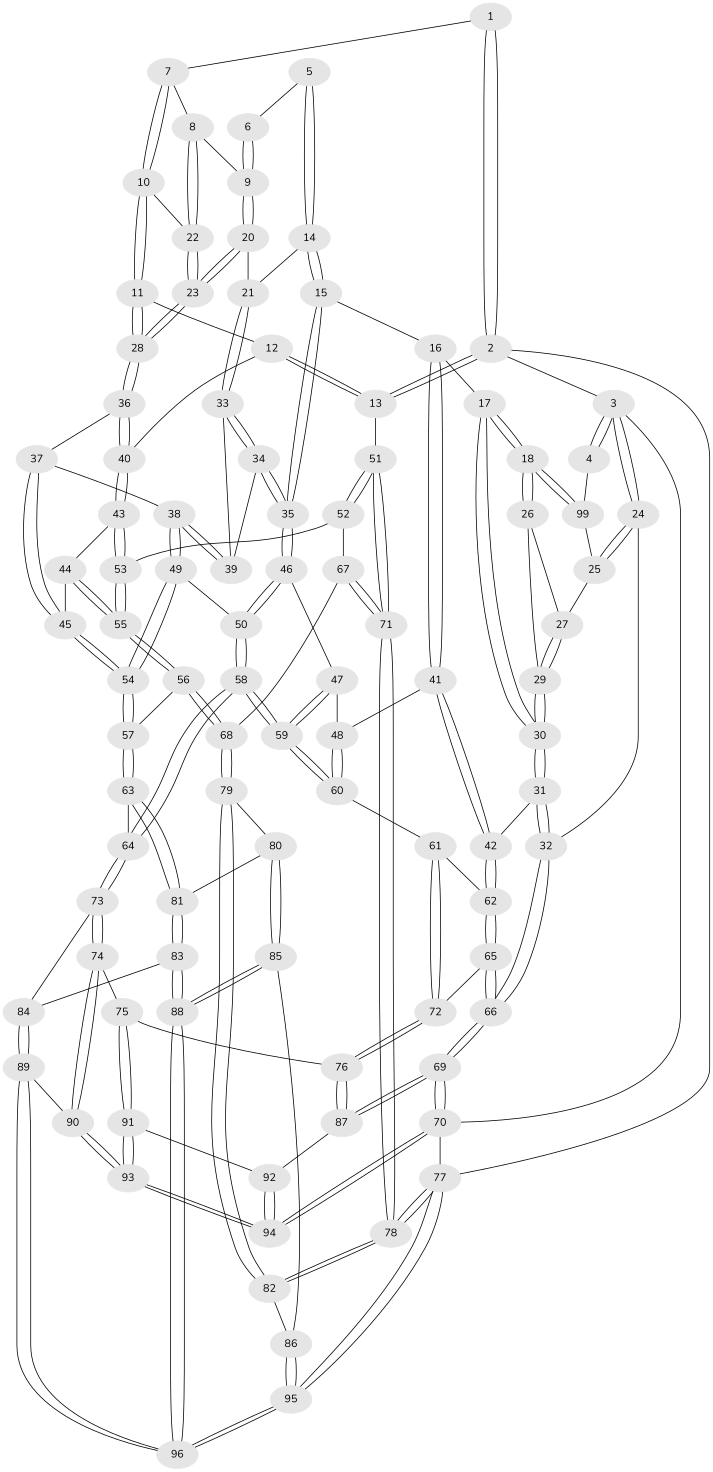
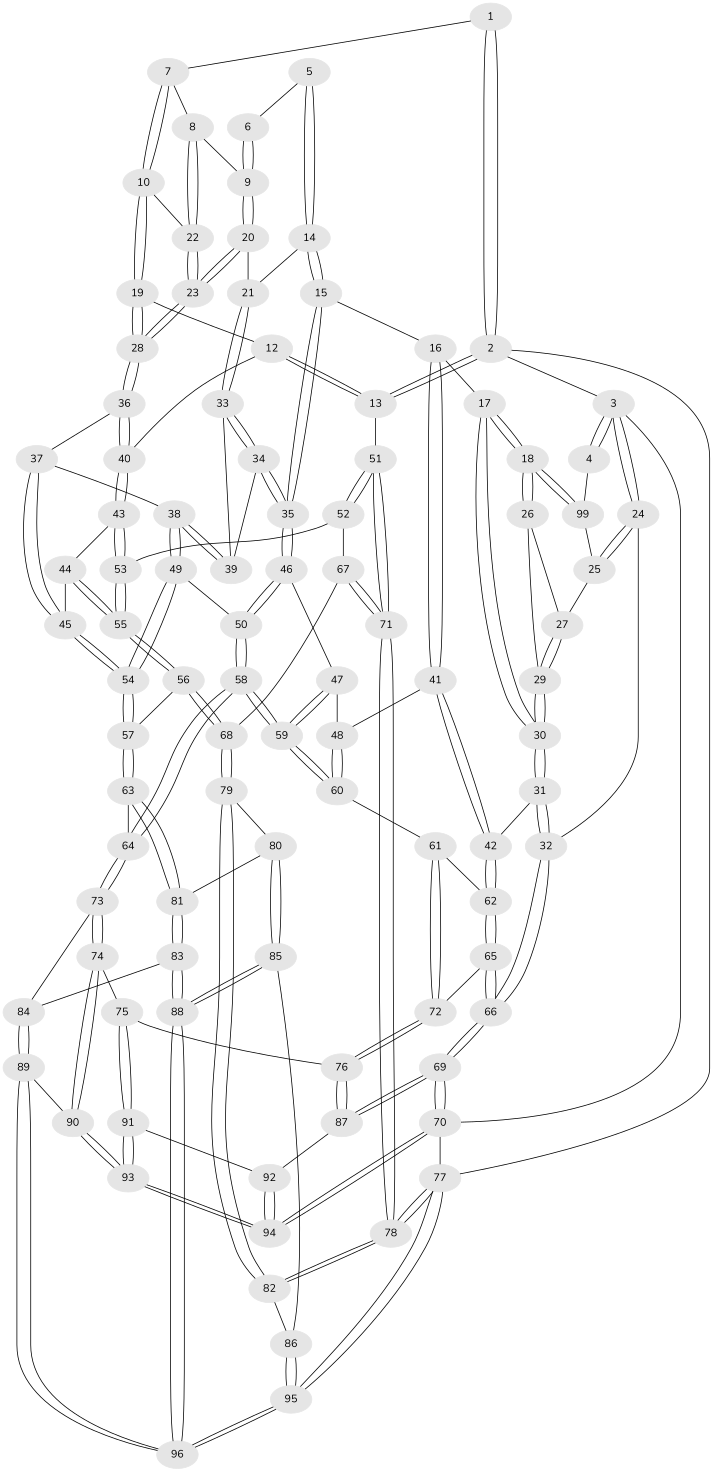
node "11": label "11" -> "19"
